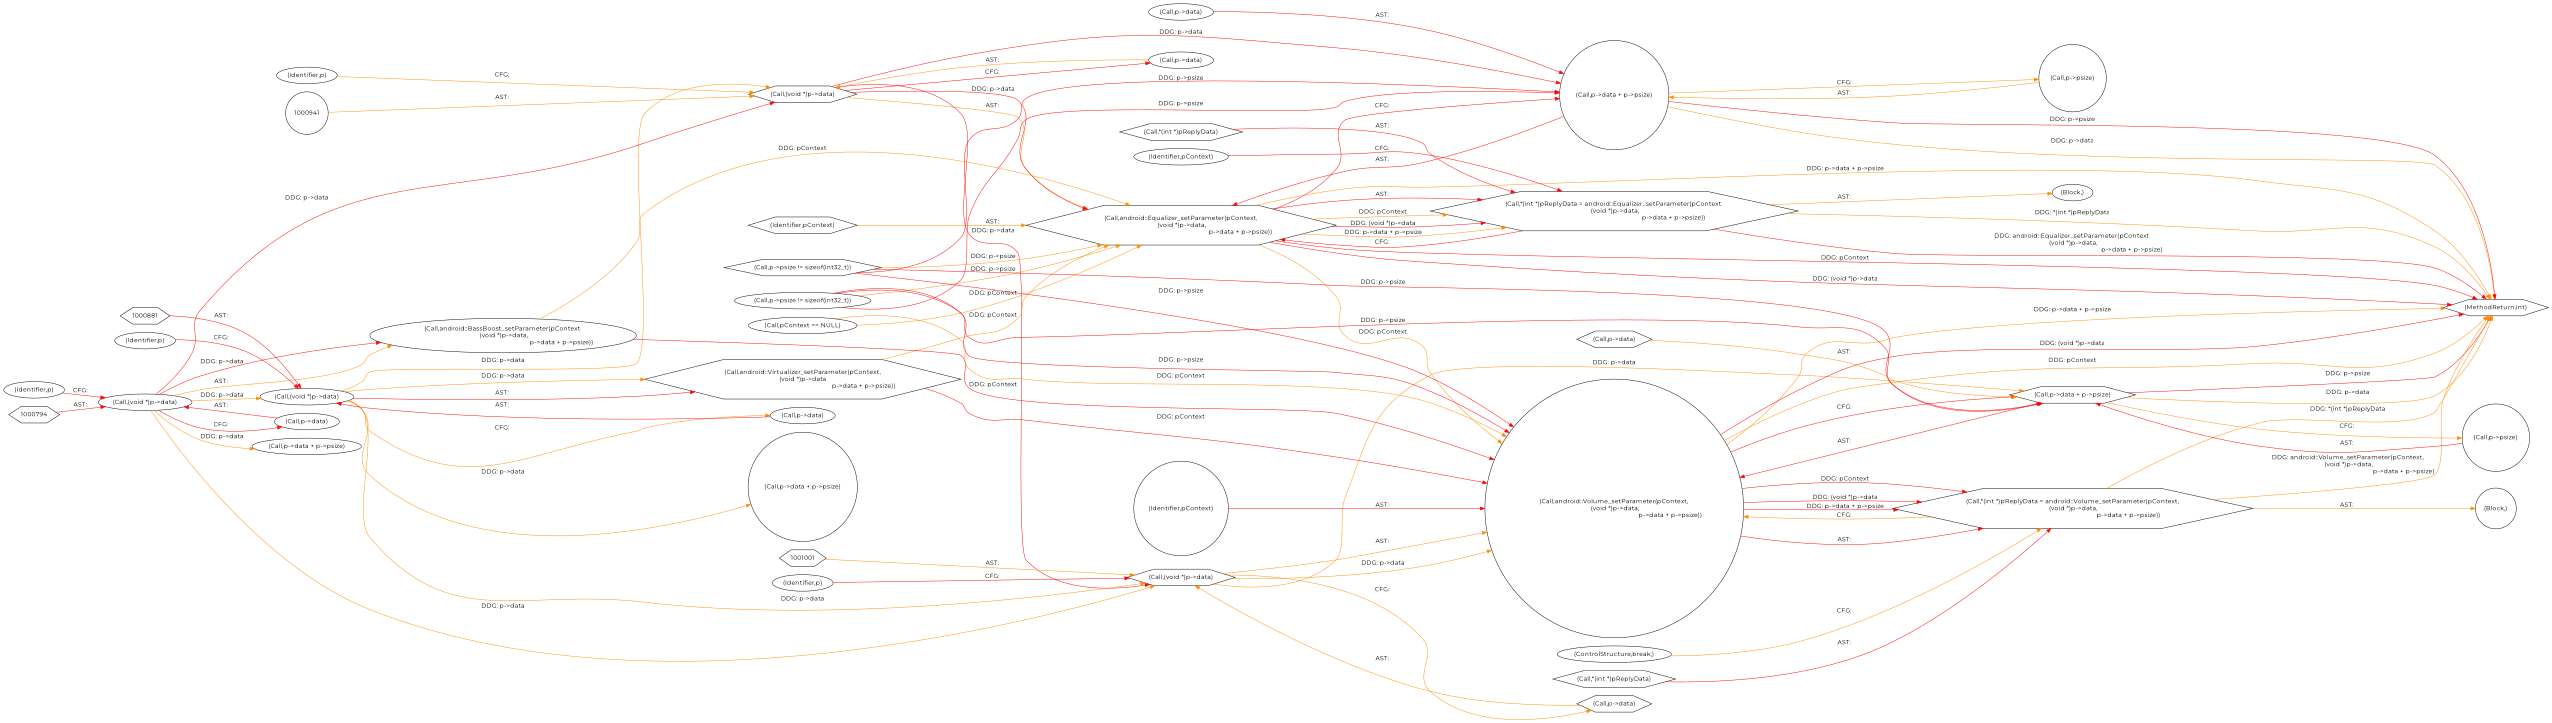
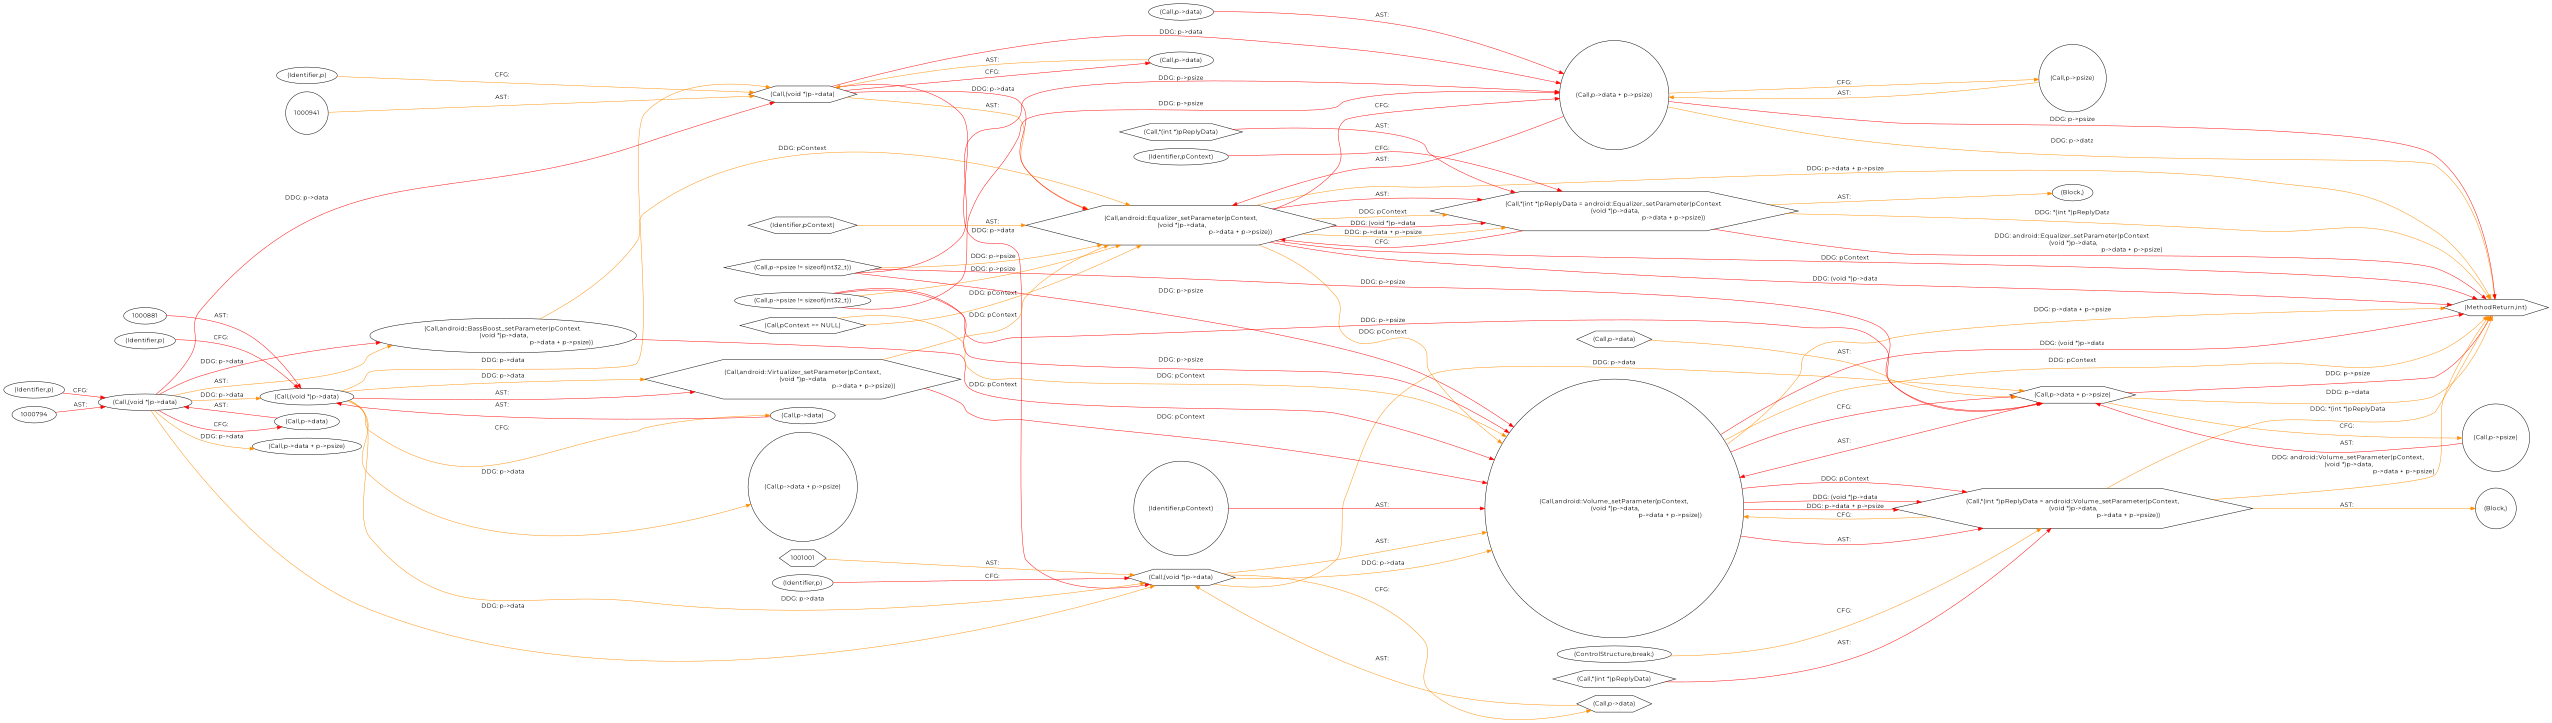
node "1000881": shape hexagon -> ellipse
node "(Call,pContext == NULL)": shape ellipse -> hexagon
node "1000794": shape hexagon -> ellipse
